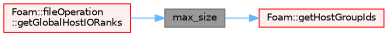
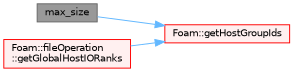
edge "Foam::fileOperation ::getGlobalHostIORanks" -> "max_size": now "Foam::fileOperation ::getGlobalHostIORanks" -> "Foam::getHostGroupIds"
